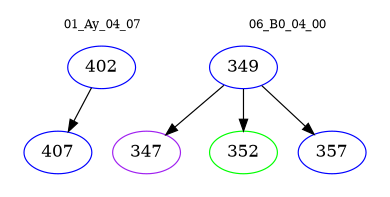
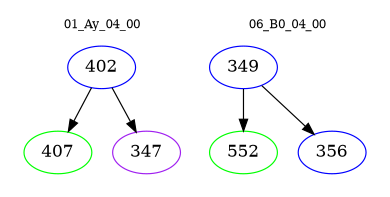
cluster "01_Ay_04_07": label "01_Ay_04_07" -> "01_Ay_04_00"
edge "349" -> "347": now "402" -> "347"
node "407": color blue -> green
node "352": label "352" -> "552"
node "357": label "357" -> "356"
